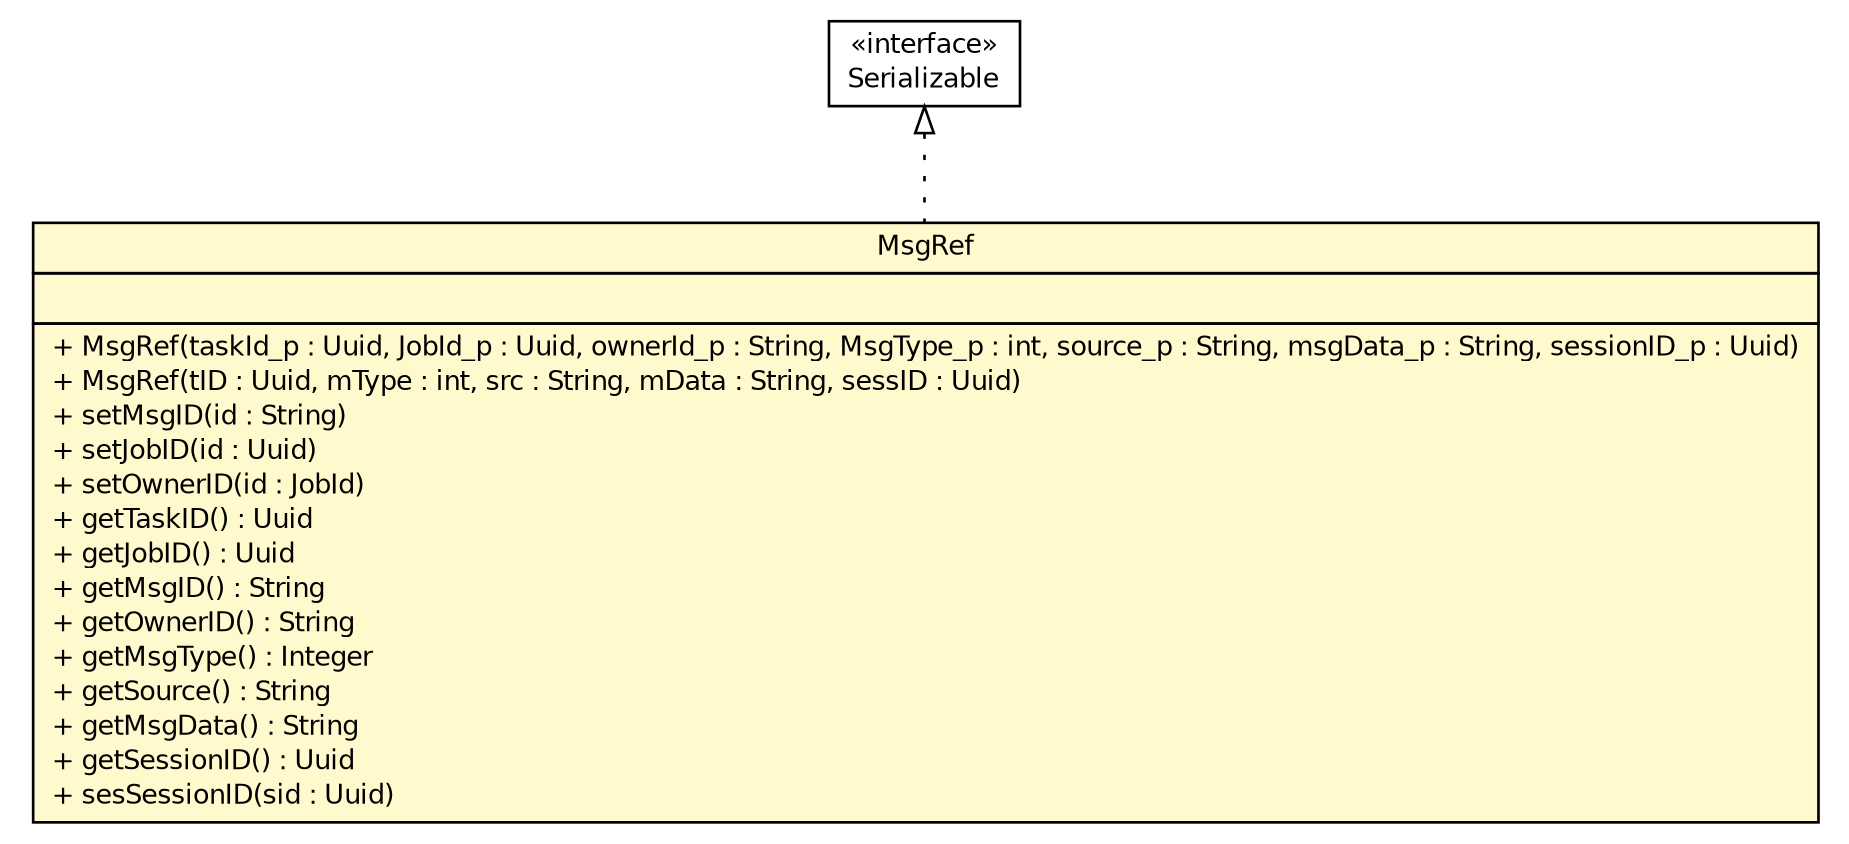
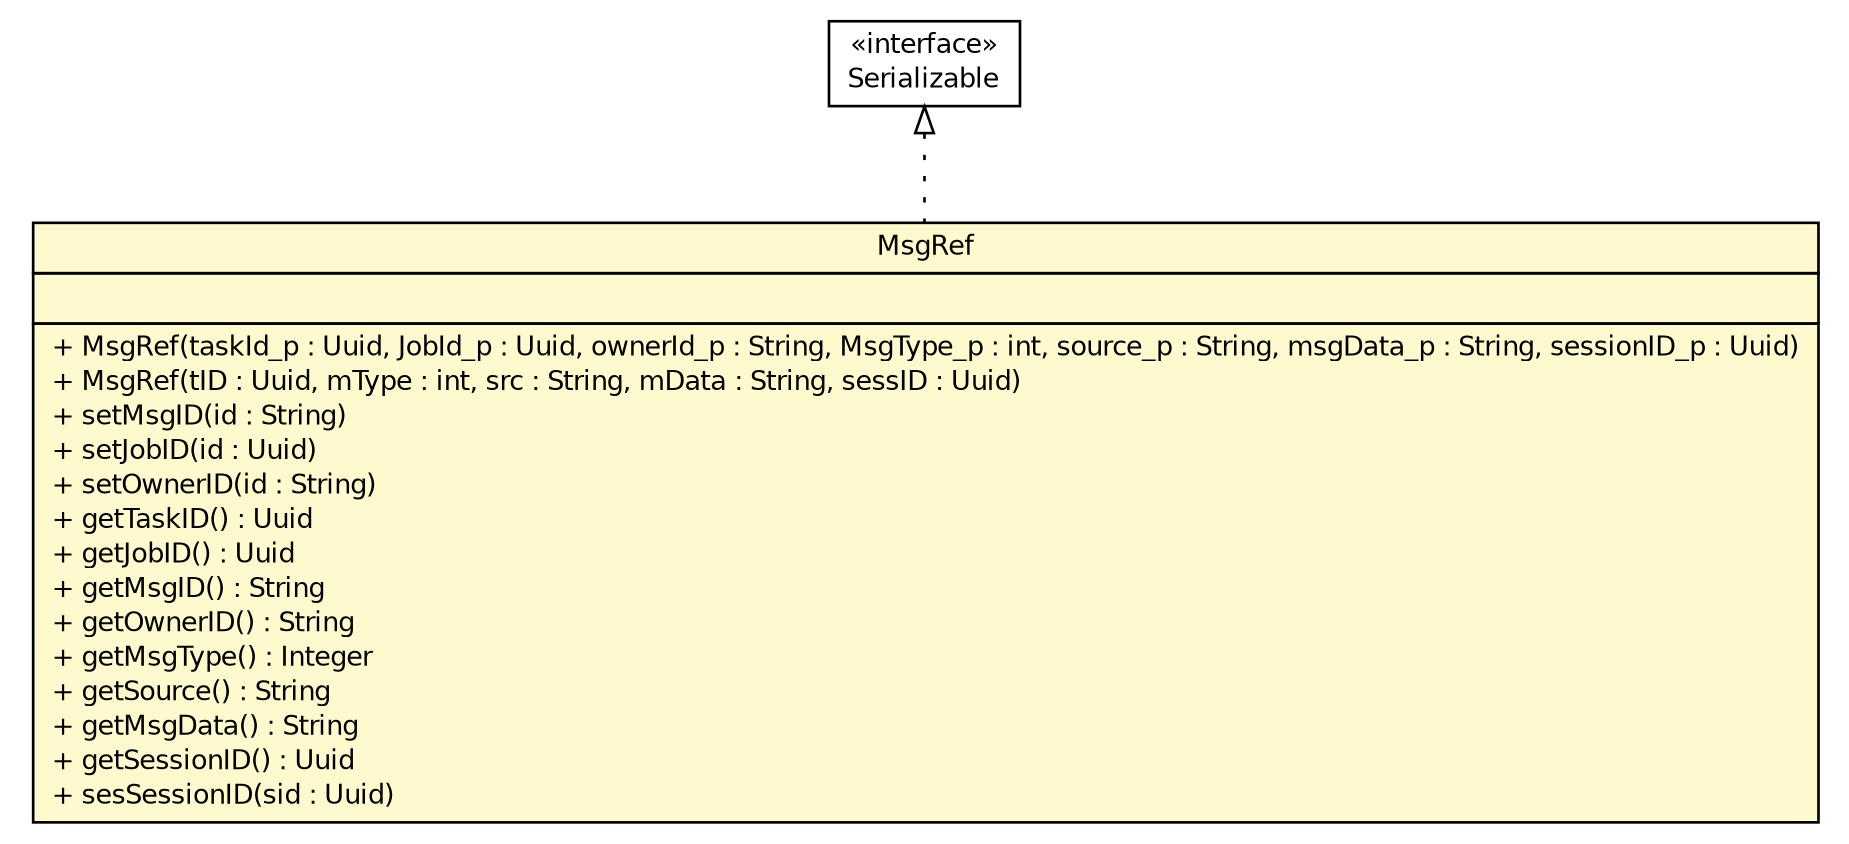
node "MsgRef": text "+ setOwnerID(id : JobId)" -> "+ setOwnerID(id : String)"
